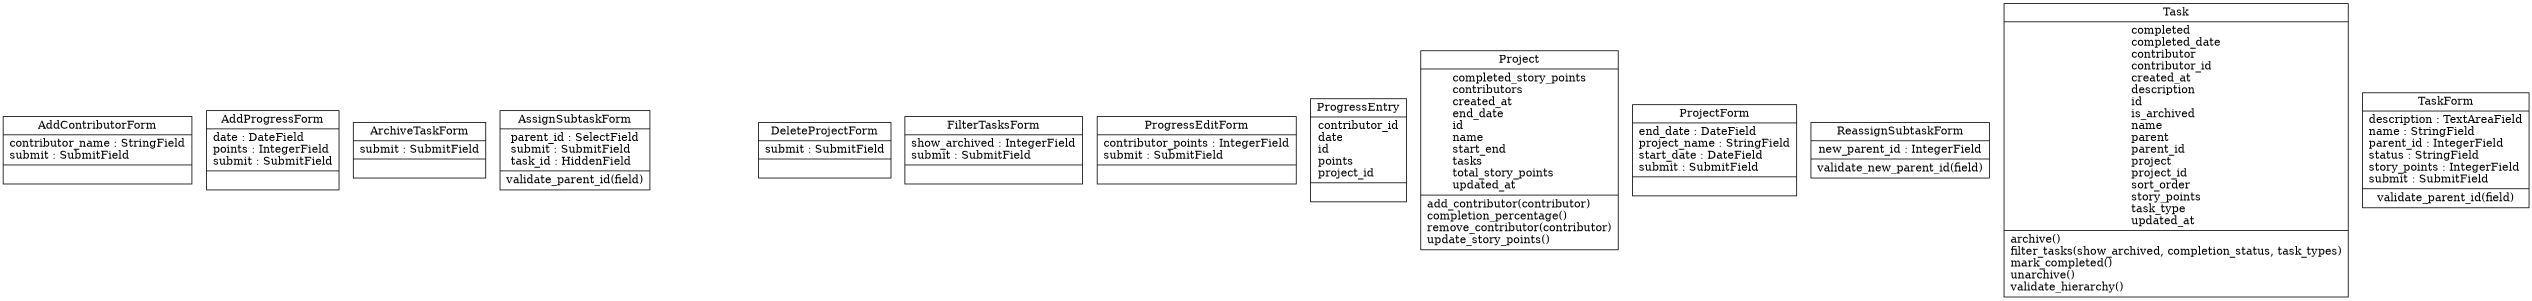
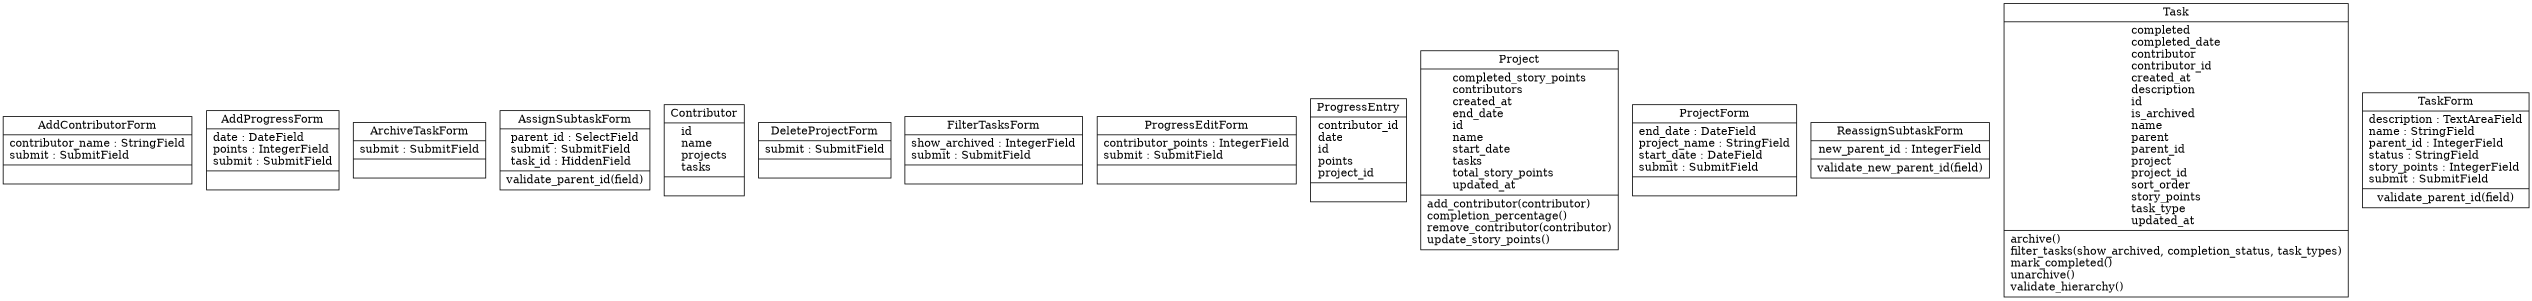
node "Project": text "start_end" -> "start_date"
node "Contributor": added
